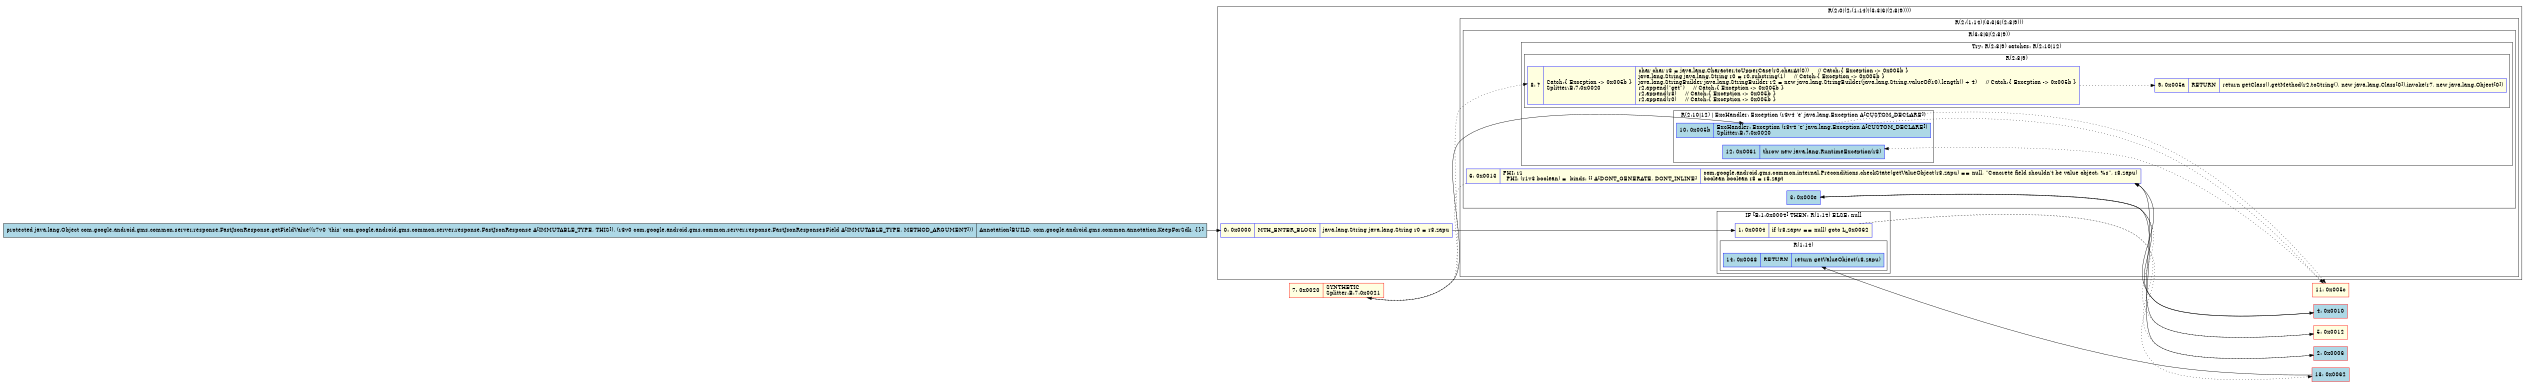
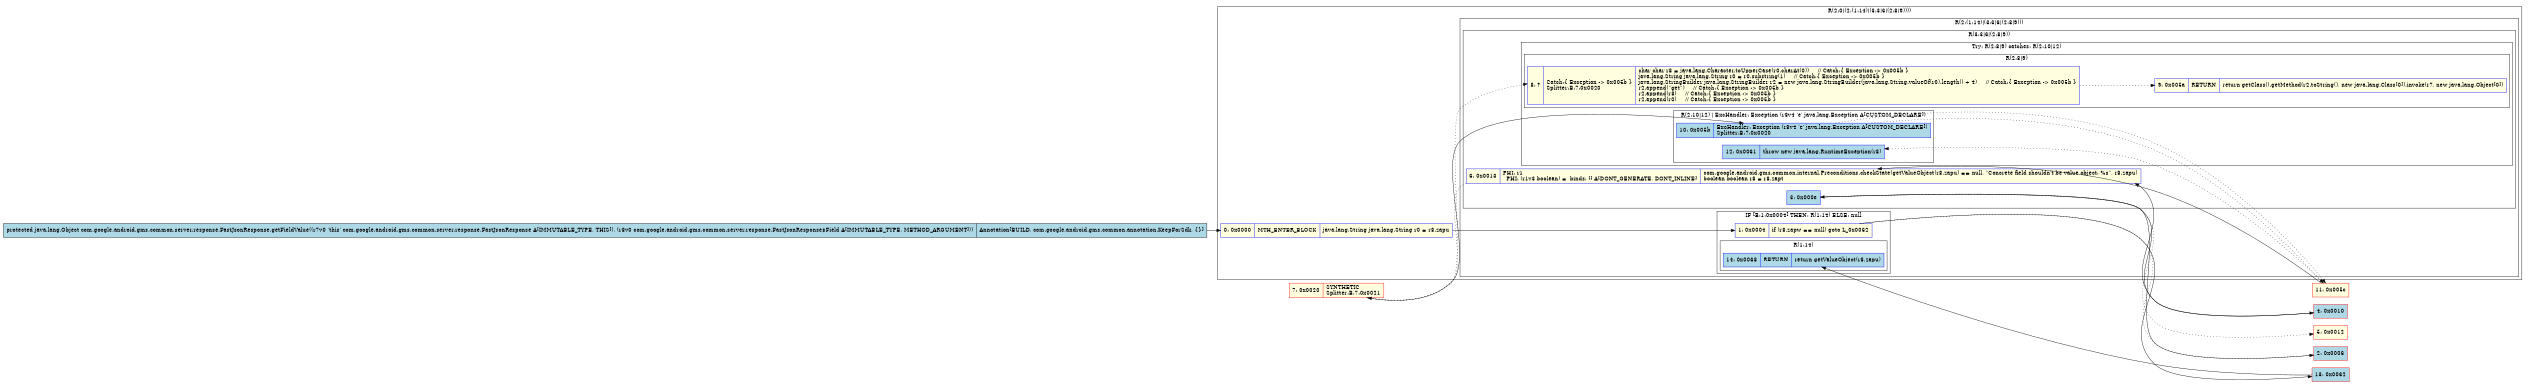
edge "5: 0x0012" -> "6: 0x0013": now "11: 0x005c" -> "6: 0x0013"
edge "1: 0x0004" -> "13: 0x0062": style dotted -> solid
